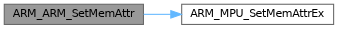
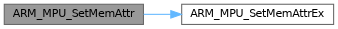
node "ARM_ARM_SetMemAttr": label "ARM_ARM_SetMemAttr" -> "ARM_MPU_SetMemAttr"
